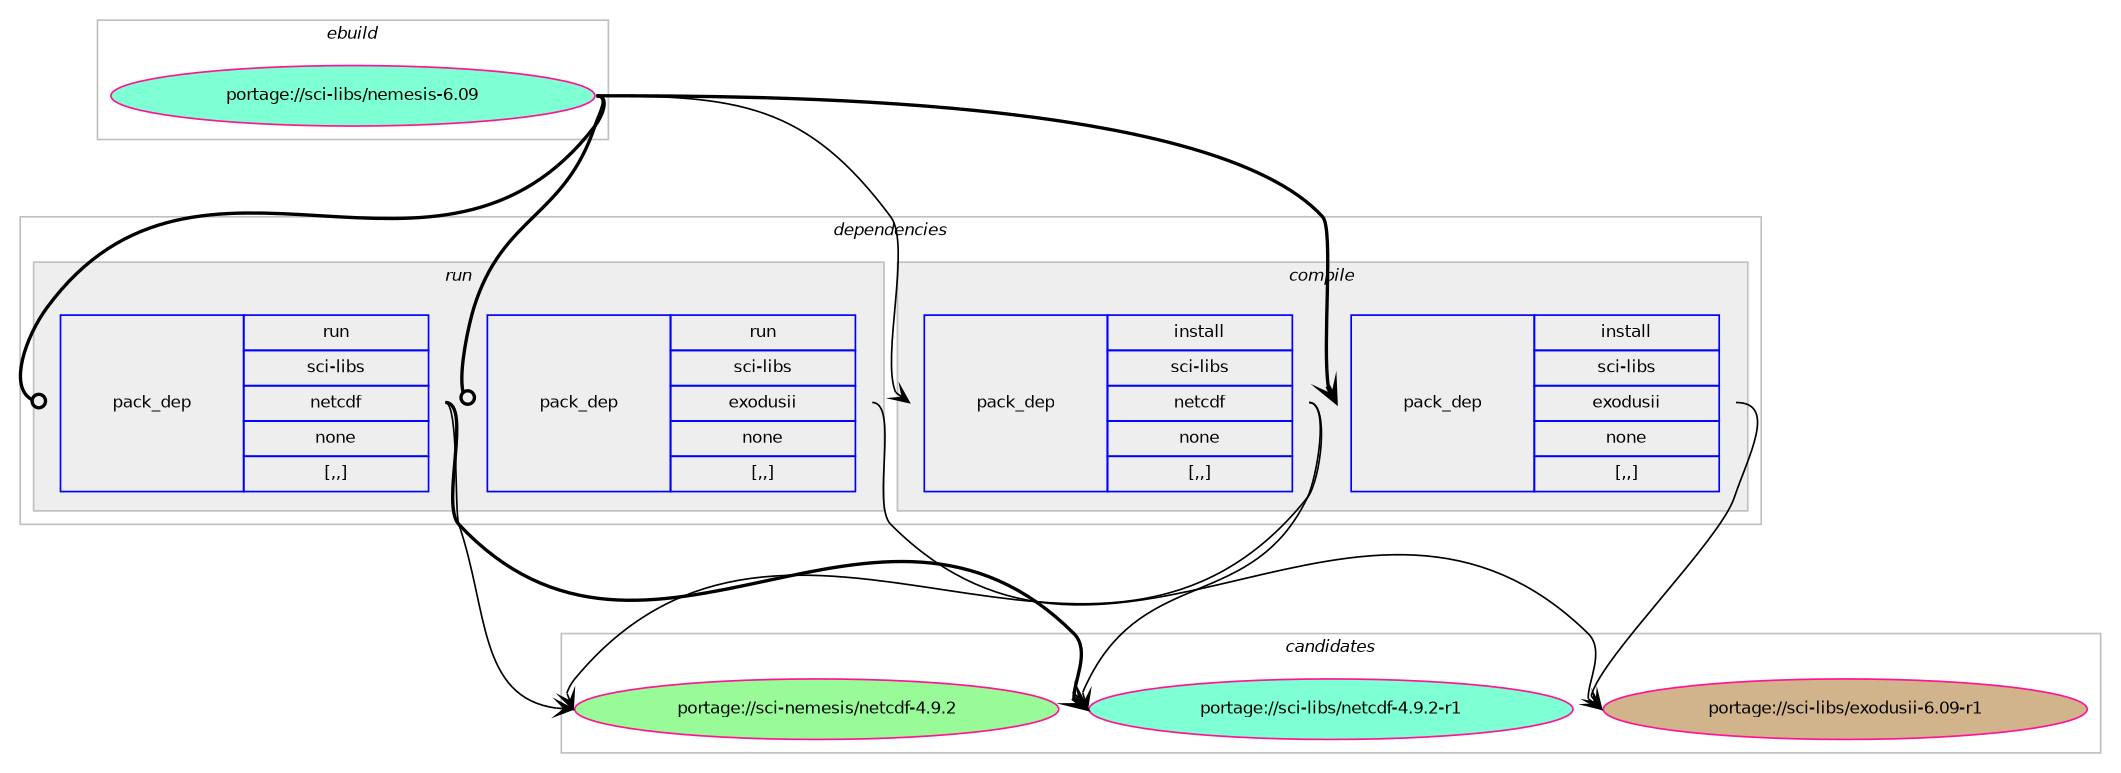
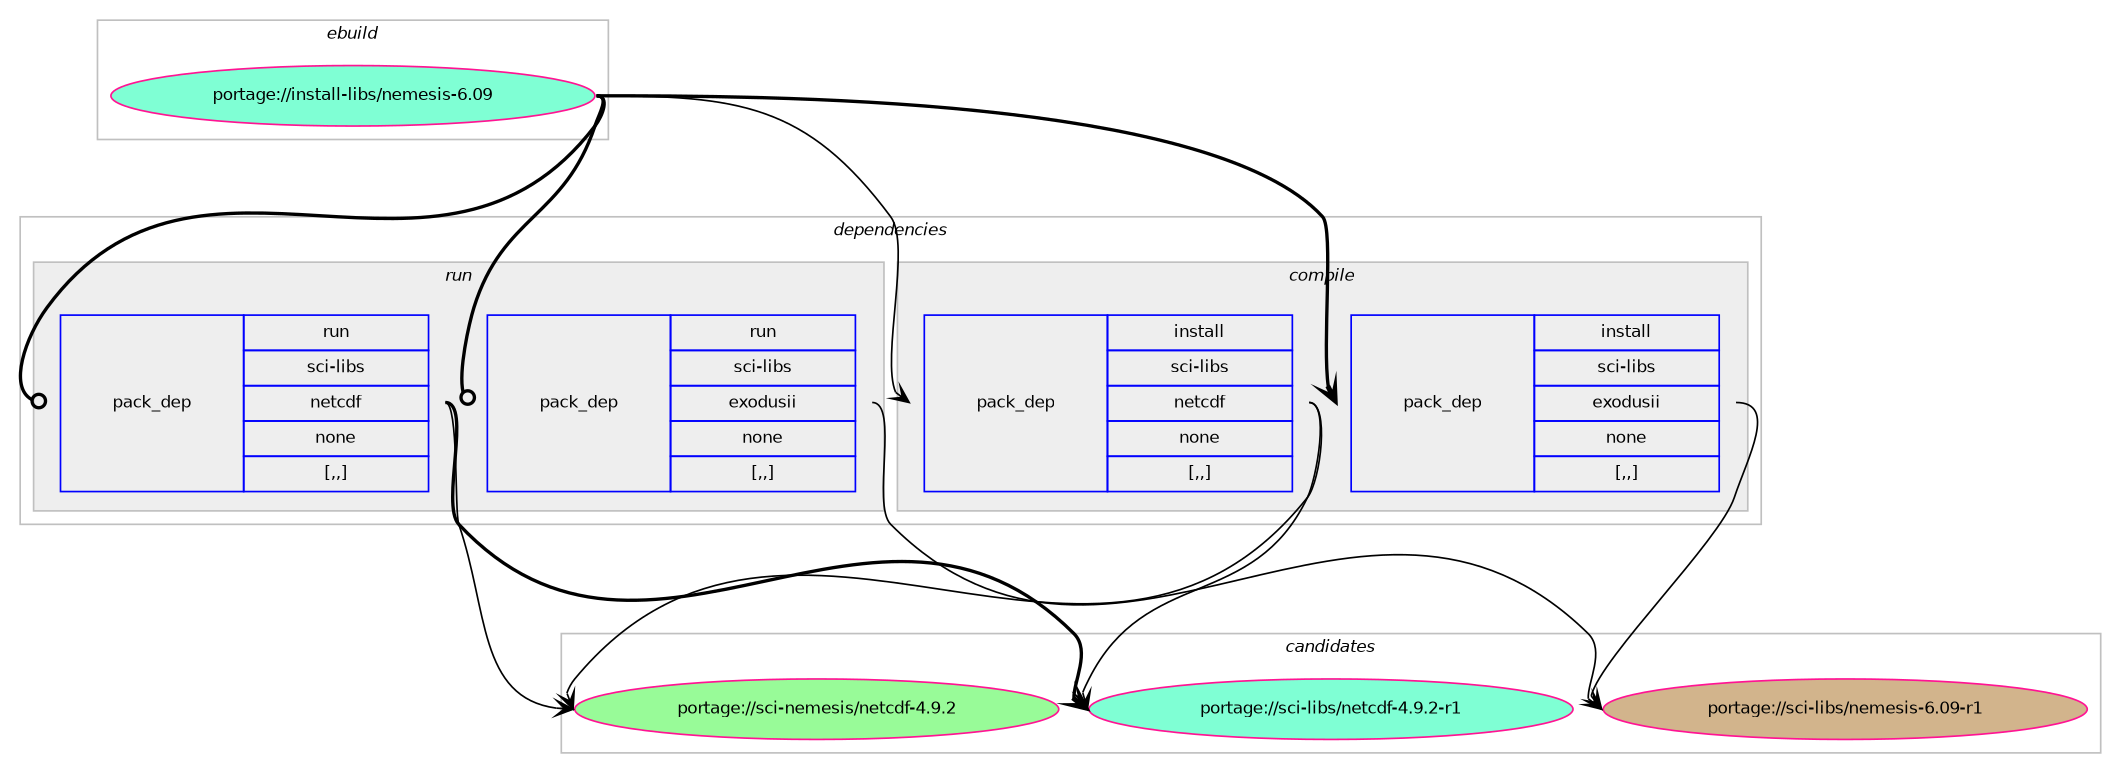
node "portage://sci-libs/nemesis-6.09": label "portage://sci-libs/nemesis-6.09" -> "portage://install-libs/nemesis-6.09"
node "portage://sci-libs/exodusii-6.09-r1": label "portage://sci-libs/exodusii-6.09-r1" -> "portage://sci-libs/nemesis-6.09-r1"
